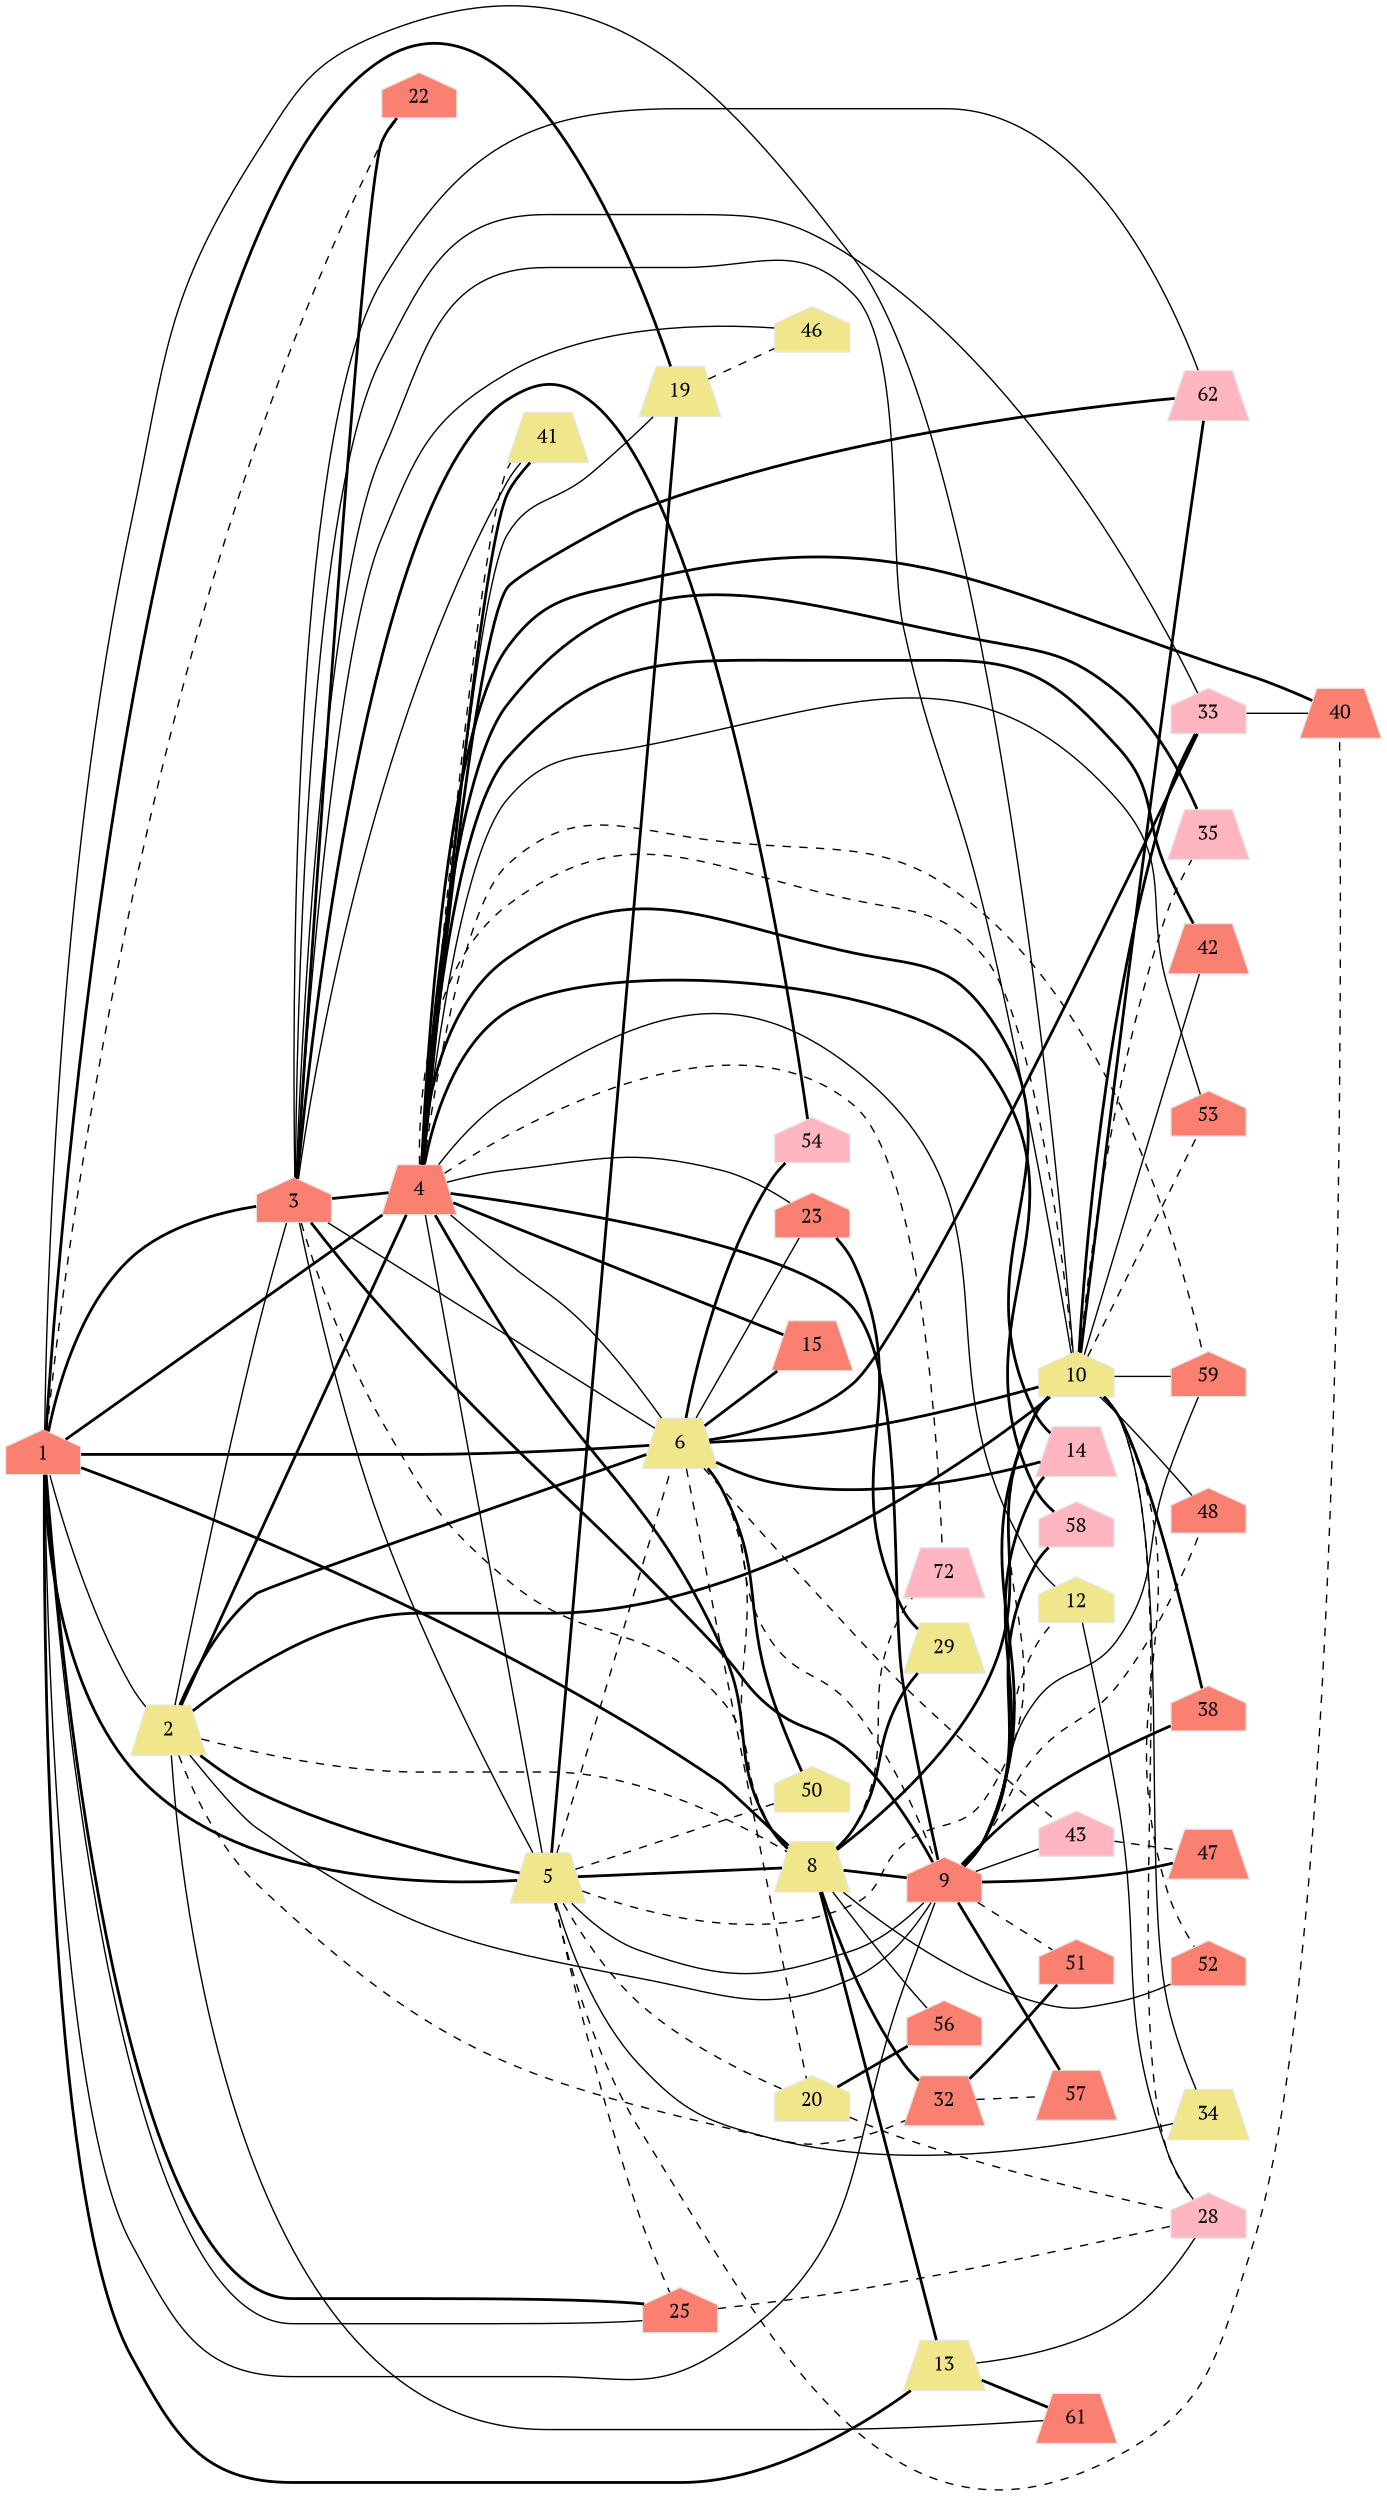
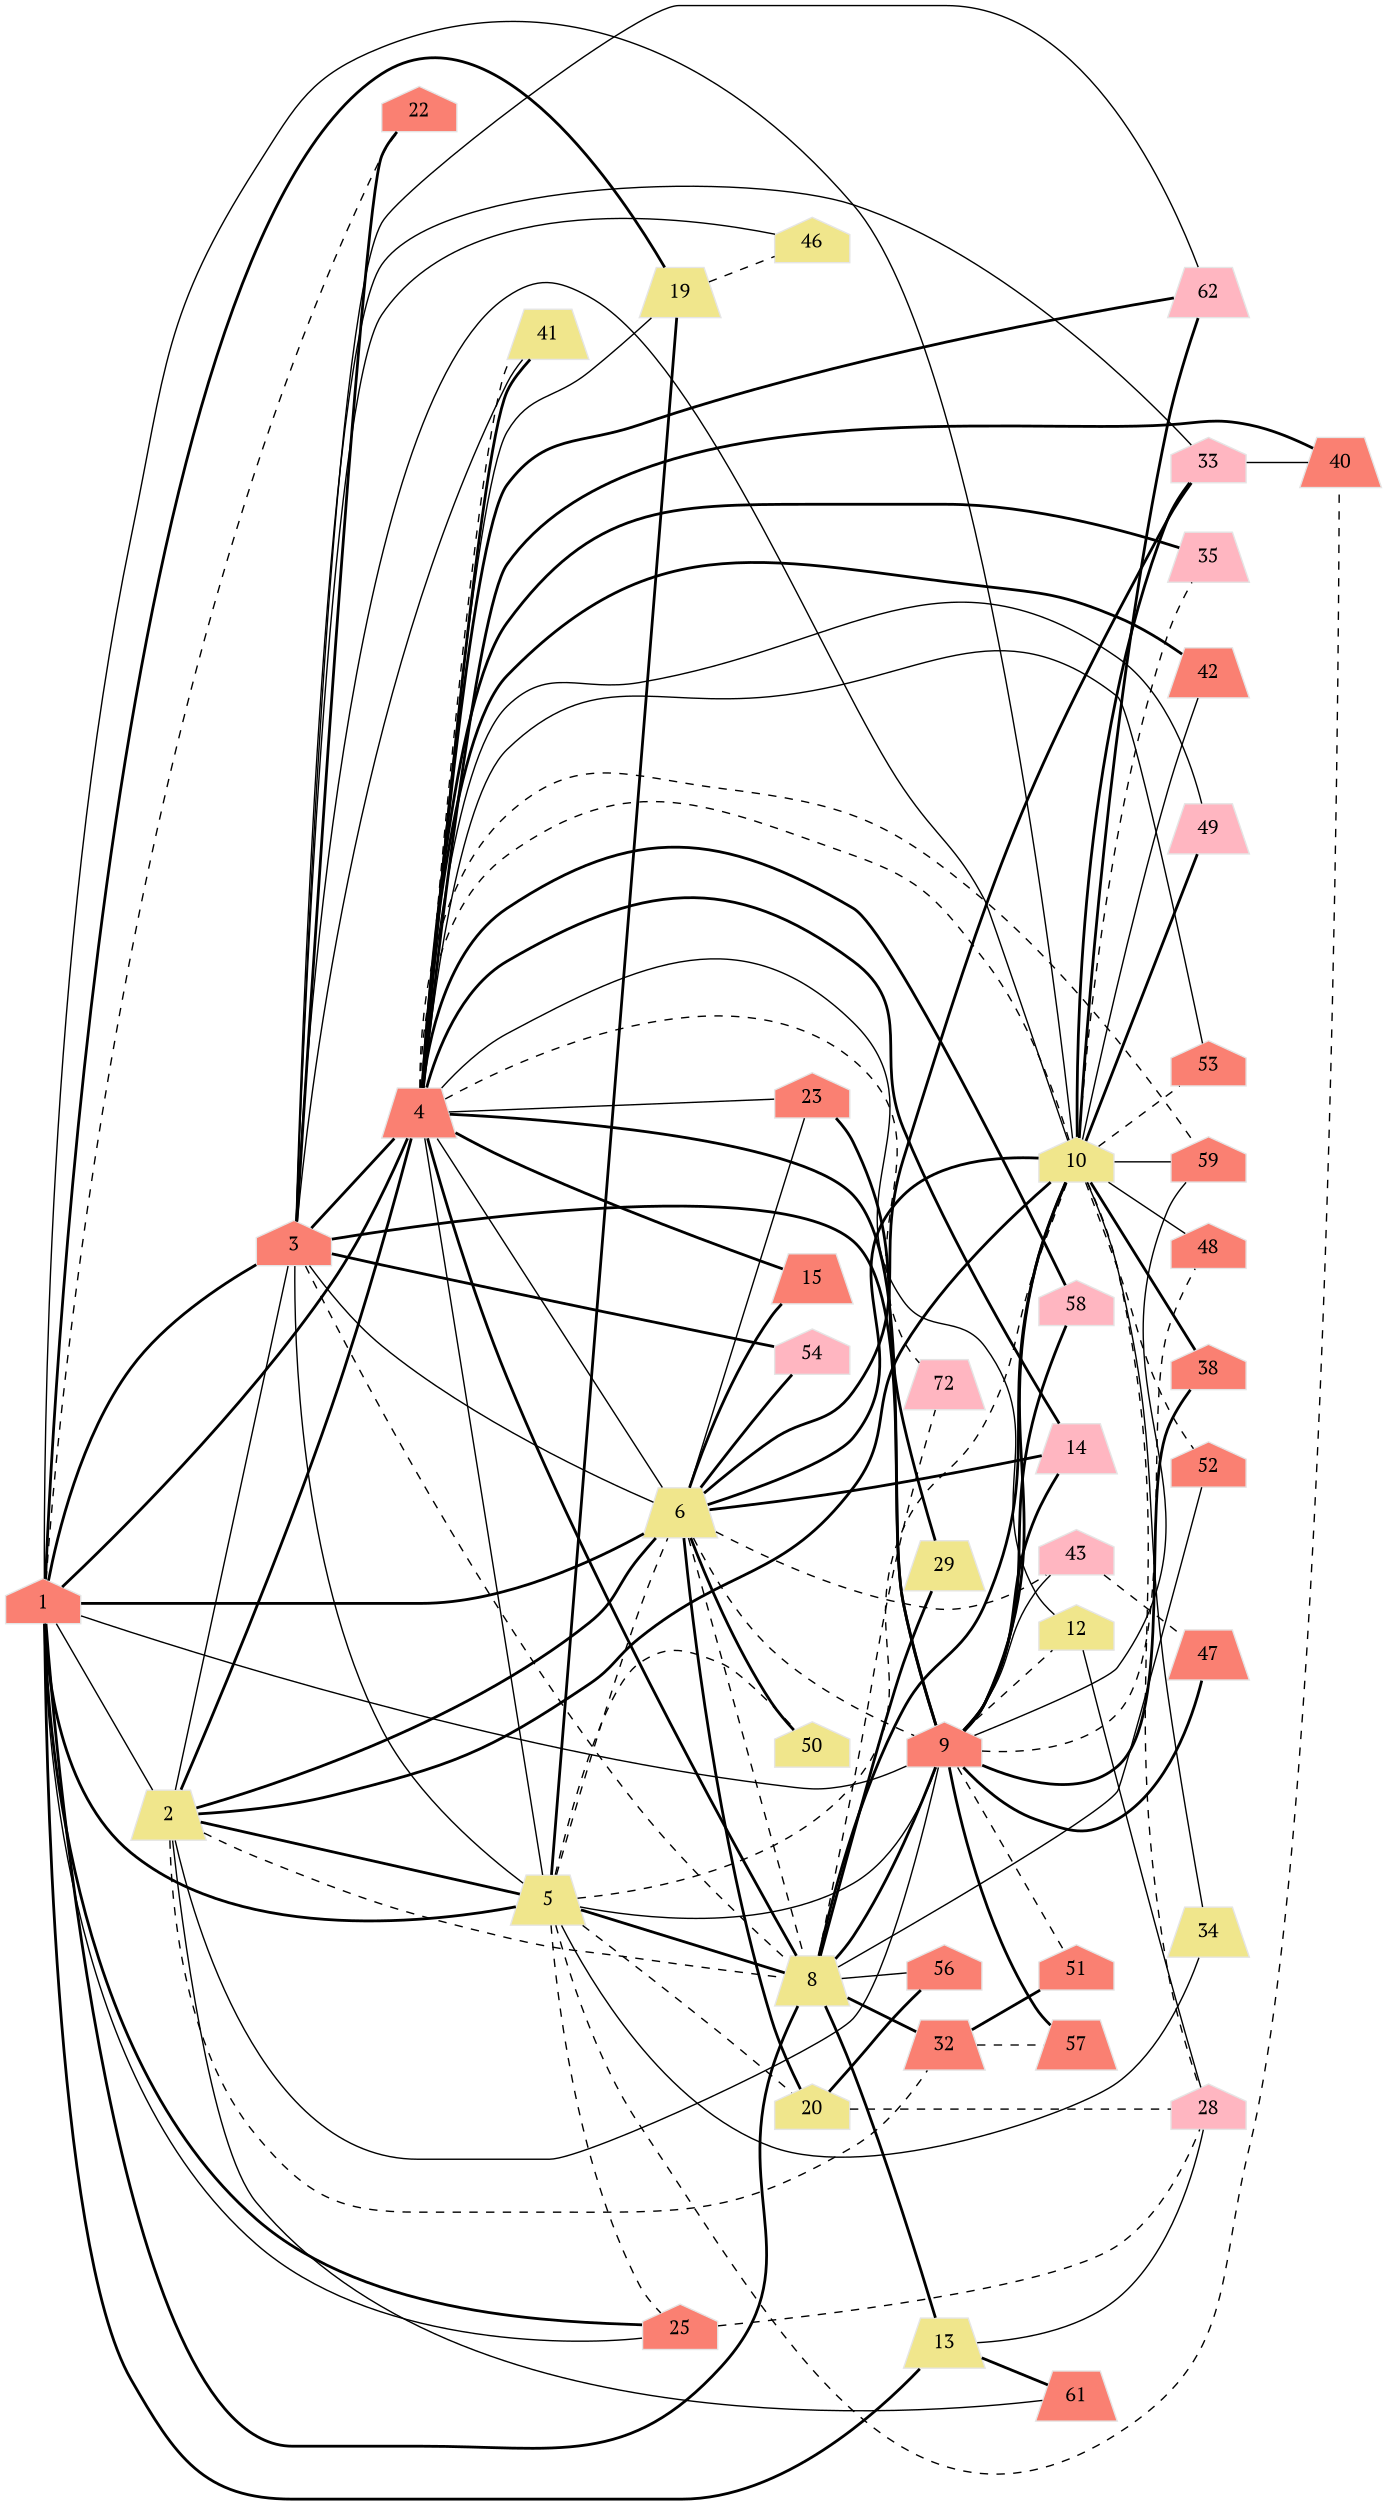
node "49": added
edge "6" -- "20": style dashed -> bold
